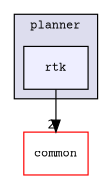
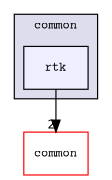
cluster "planner": label "planner" -> "common"
